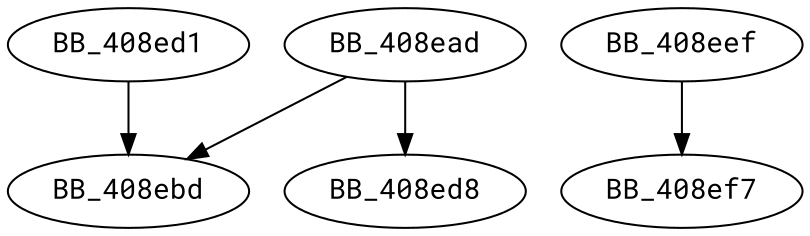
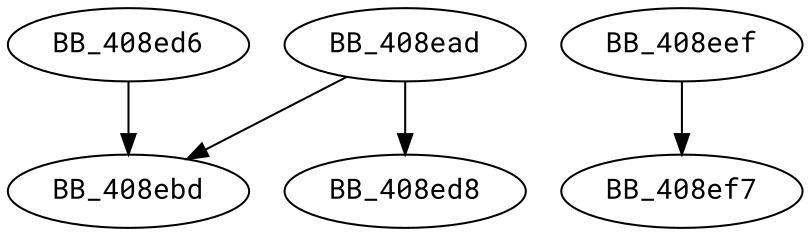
node "BB_408ed1": label "BB_408ed1" -> "BB_408ed6"
